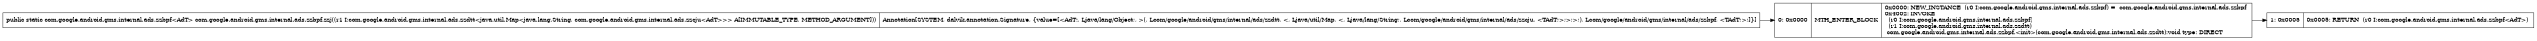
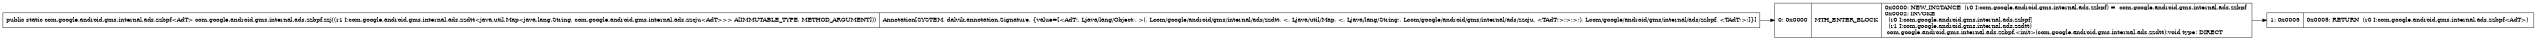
node "0: 0x0000": text "0x4002: INVOKE" -> "0x0002: INVOKE"
